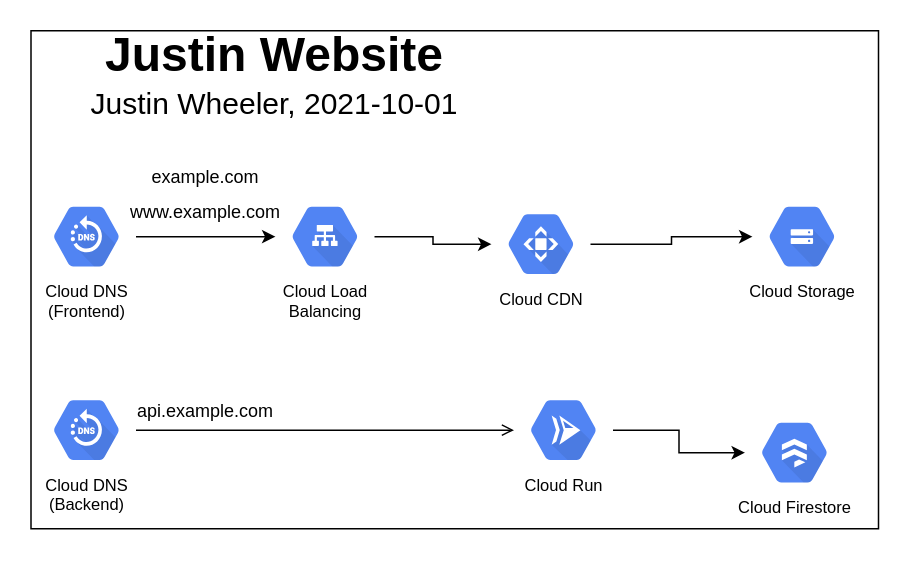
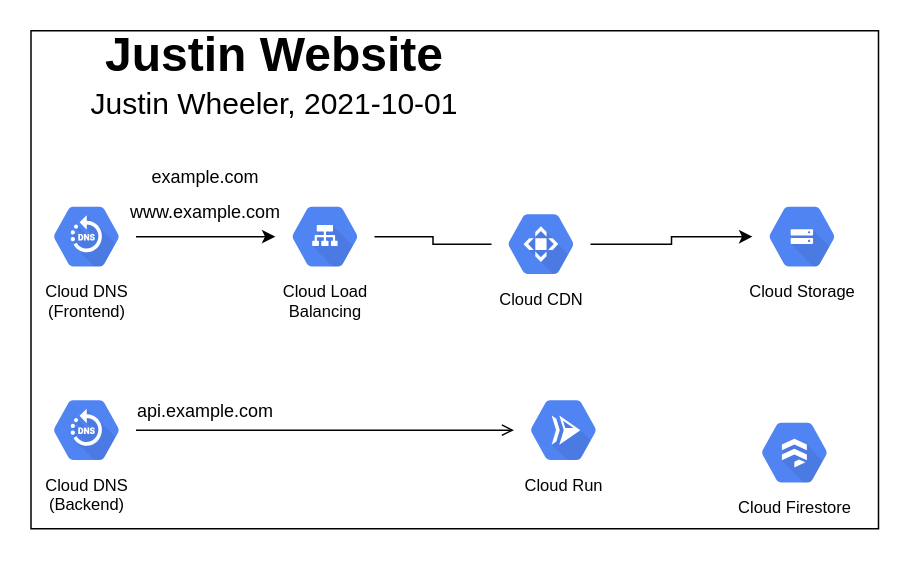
edge "Cloud Load Balancing" -> "Cloud CDN": arrowhead classic -> none
edge "Cloud Run" -> "Cloud Firestore": removed
